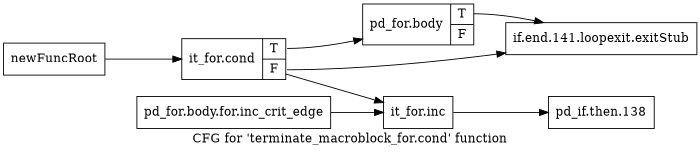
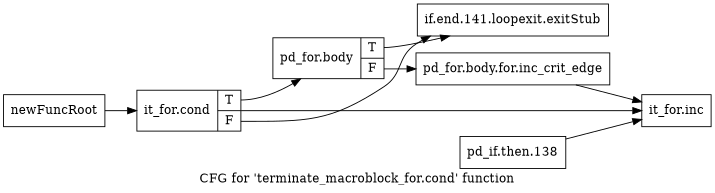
edge "pd_for.body" -> "pd_for.body.for.inc_crit_edge": added
edge "it_for.inc" -> "pd_if.then.138": reversed
